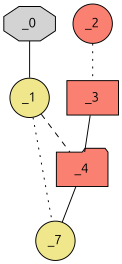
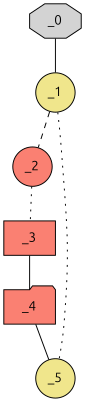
edge "_1" -- "_4": now "_1" -- "_2"
node "_7": label "_7" -> "_5"
